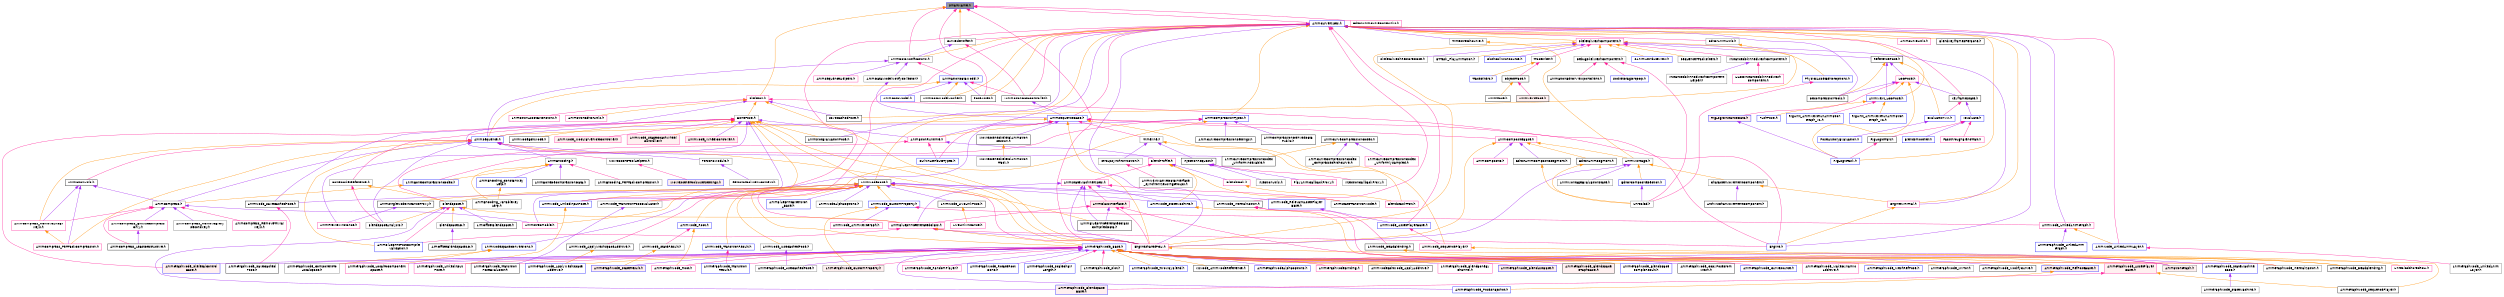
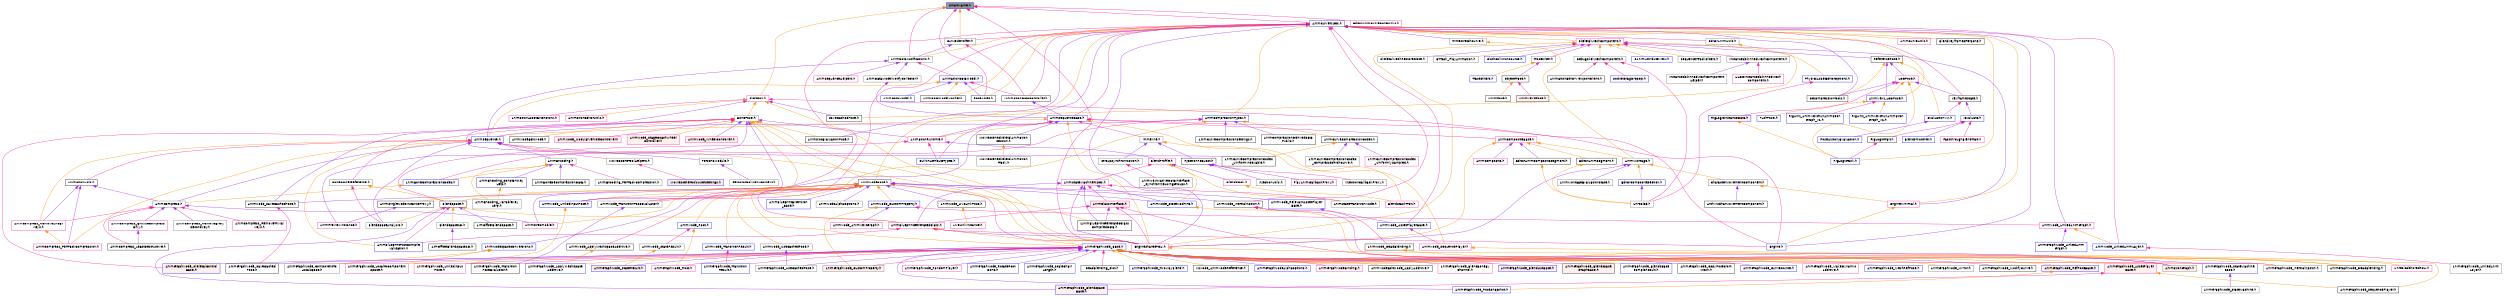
edge "AnimCurveCompressionCodec.h" -> "AnimCompressionTypes.h": added
edge "RigLogicTask.h" -> "RigLogicInstanceData.h": color purple -> darkorange
edge "AnimGraphNode_LocalToComponent Space.h" -> "AnimGraphNode_Base.h": color purple -> darkorange
node "AnimGraphNode_Slot.h": label "AnimGraphNode_Slot.h" -> "DeadBlending_Slot.h"
